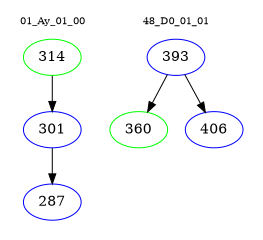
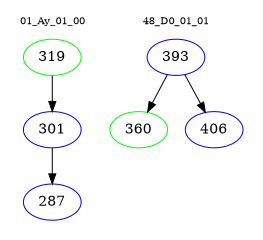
node "314": label "314" -> "319"
